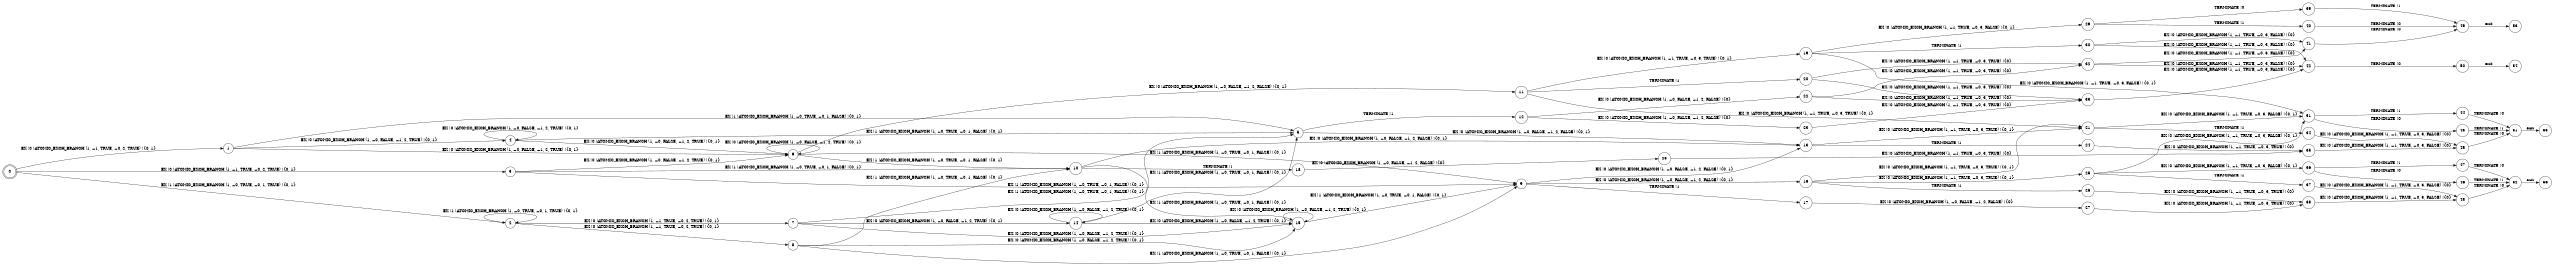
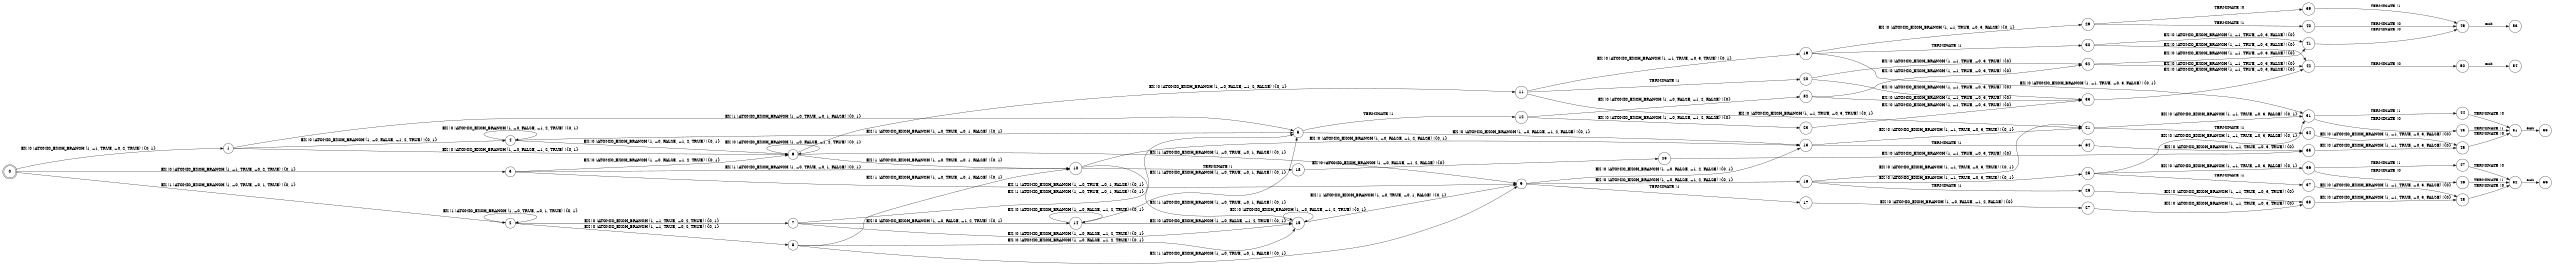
node "22": label "22" -> "82"
node "24": label "24" -> "64"
